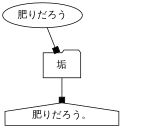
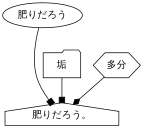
edge "肥りだろう" -> "垢": now "肥りだろう" -> "肥りだろう。"
node "多分": added
